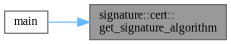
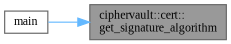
node "signature::cert:: get_signature_algorithm": label "signature::cert:: get_signature_algorithm" -> "ciphervault::cert:: get_signature_algorithm"
